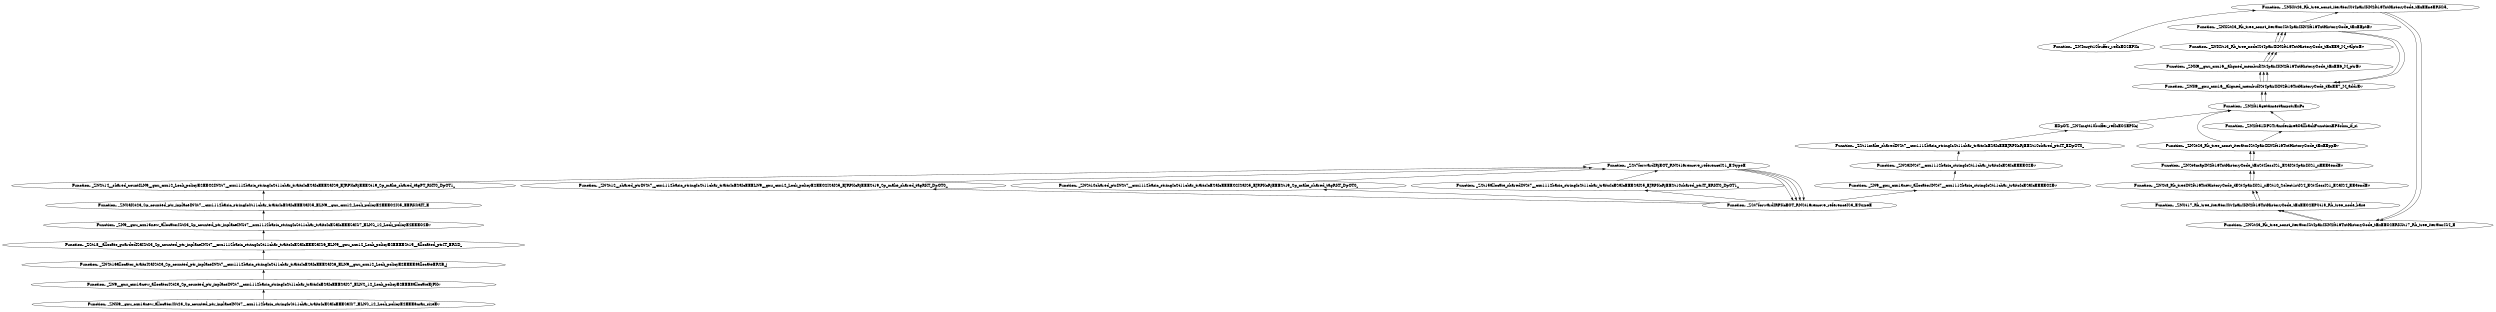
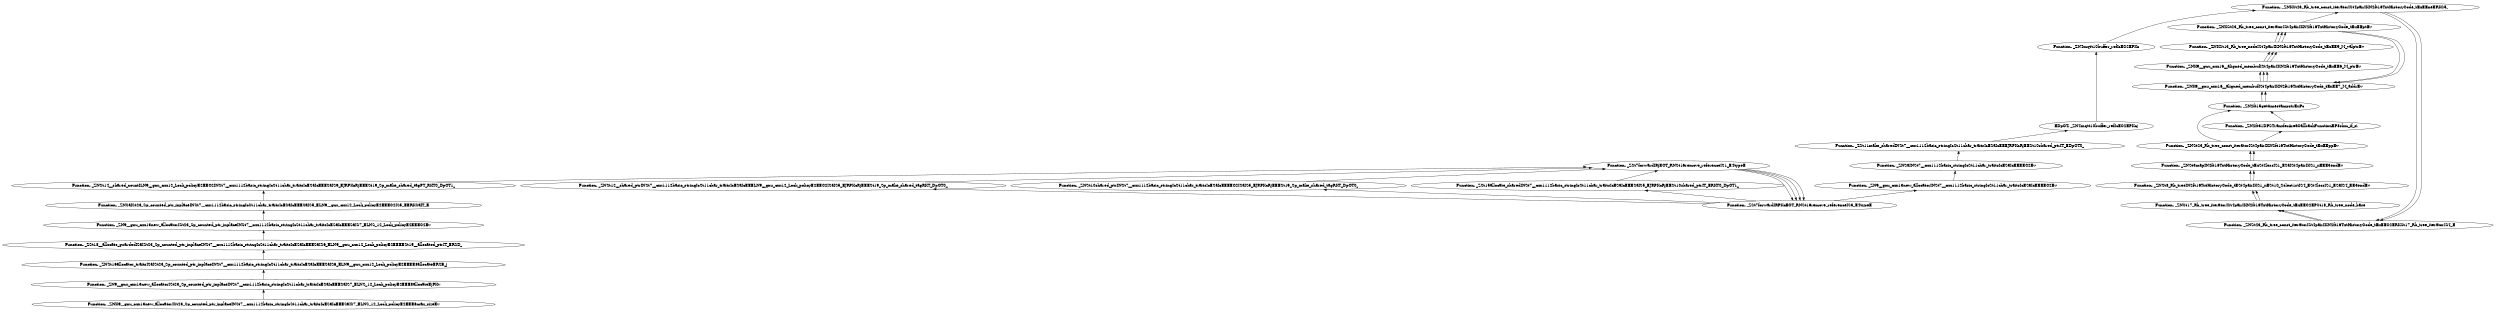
edge "EDpOT- _ZN4mqtt10buffer_refIcEC2EPKcj" -> "Function- _ZN2ft15gettimestampstrExPc": now "EDpOT- _ZN4mqtt10buffer_refIcEC2EPKcj" -> "Function- _ZN4mqtt10buffer_refIcEC2EPKc"
